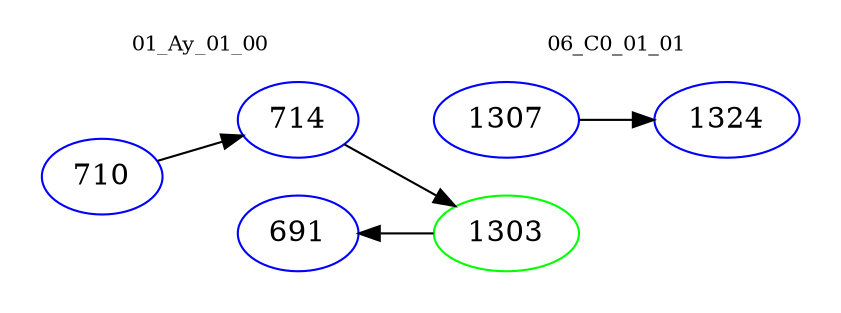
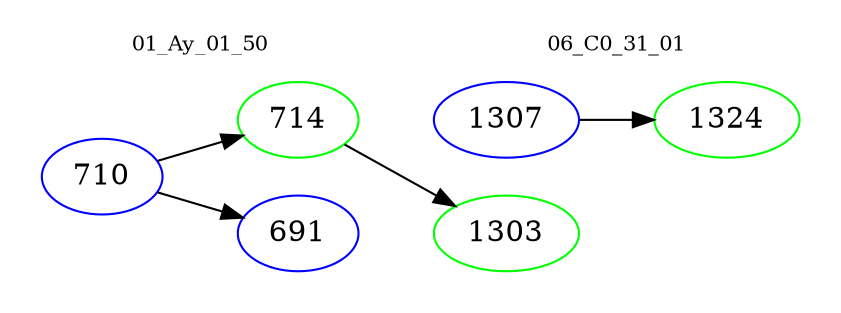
cluster "01_Ay_01_00": label "01_Ay_01_00" -> "01_Ay_01_50"
cluster "06_C0_01_01": label "06_C0_01_01" -> "06_C0_31_01"
node "714": color blue -> green
node "1324": color blue -> green
edge "1303" -> "691": now "710" -> "691"
